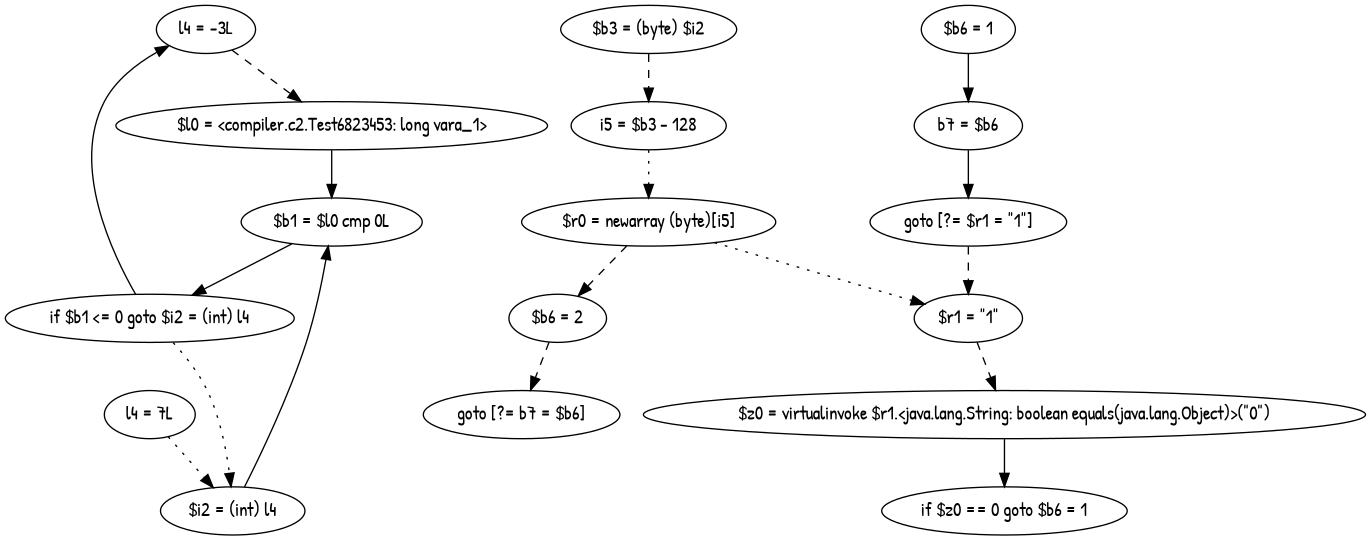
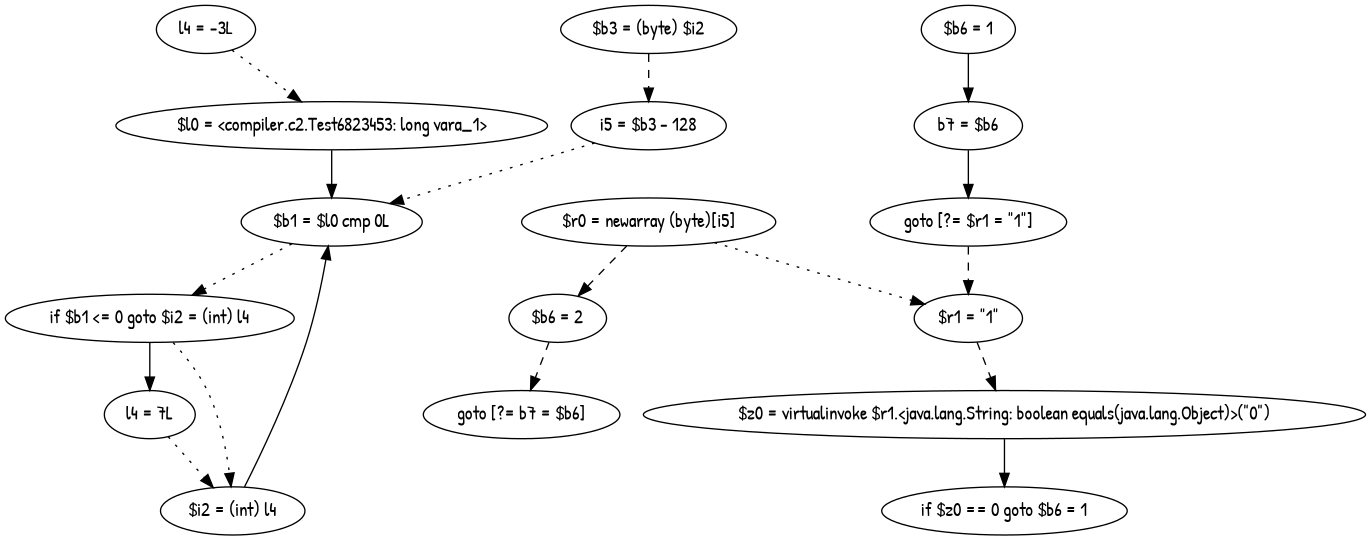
edge "l4 = -3L" -> "$l0 = <compiler.c2.Test6823453: long vara_1>": style dashed -> dotted
edge "if $b1 <= 0 goto $i2 = (int) l4" -> "l4 = -3L": now "if $b1 <= 0 goto $i2 = (int) l4" -> "l4 = 7L"
edge "i5 = $b3 - 128" -> "$r0 = newarray (byte)[i5]": now "i5 = $b3 - 128" -> "$b1 = $l0 cmp 0L"
edge "$b1 = $l0 cmp 0L" -> "if $b1 <= 0 goto $i2 = (int) l4": style solid -> dotted
